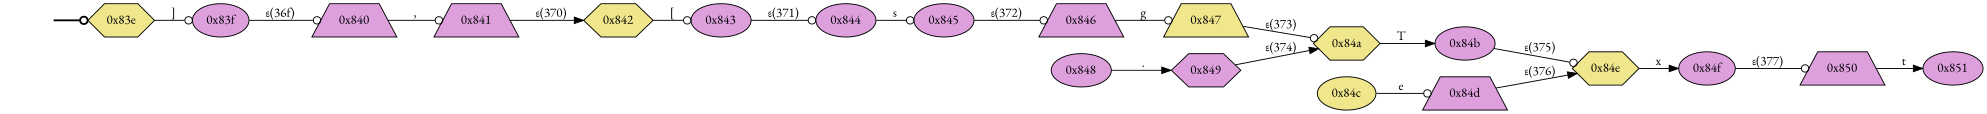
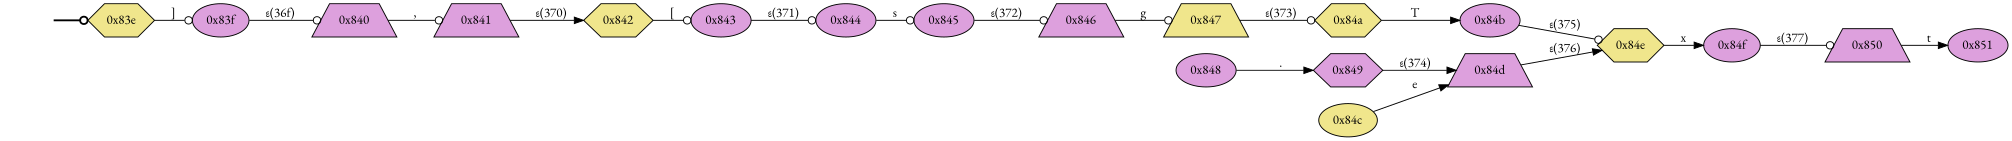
edge "0x849" -> "0x84a": now "0x849" -> "0x84d"
edge "0x84c" -> "0x84d": arrowhead odot -> normal
